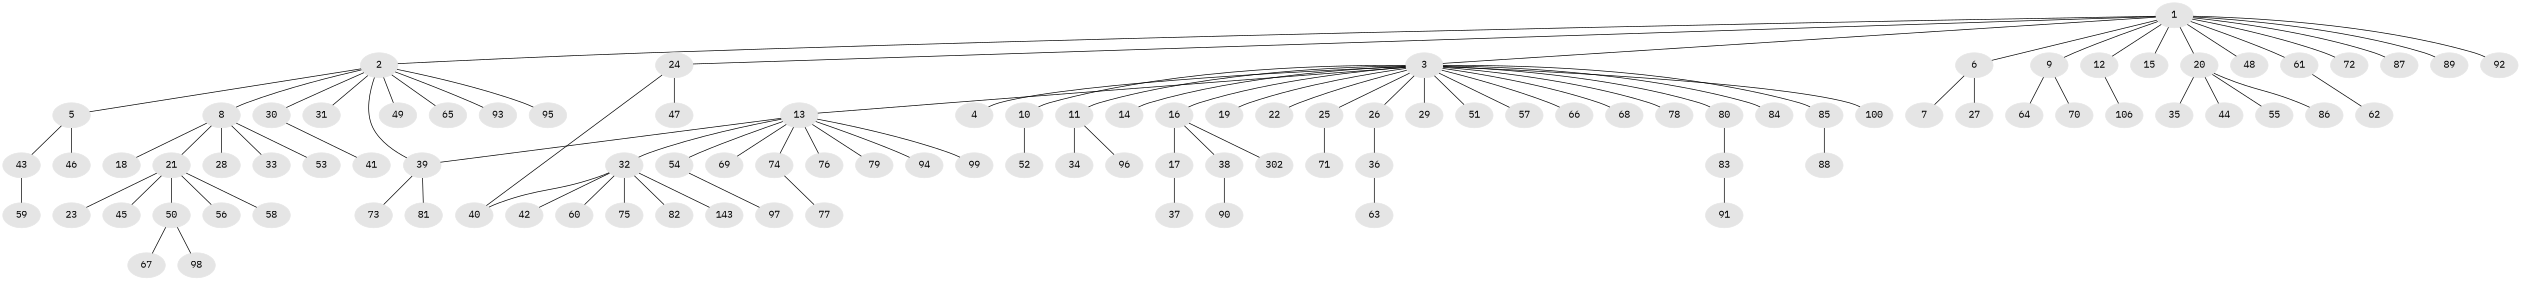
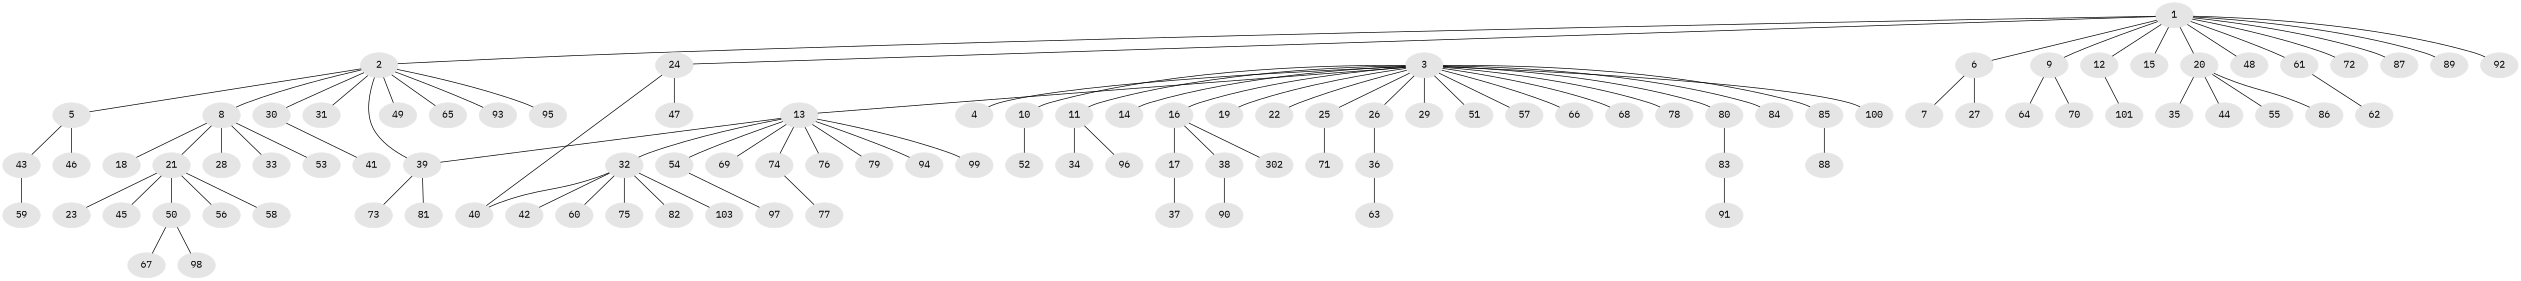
edge "1" -- "3": removed
node "106": label "106" -> "101"
node "143": label "143" -> "103"
